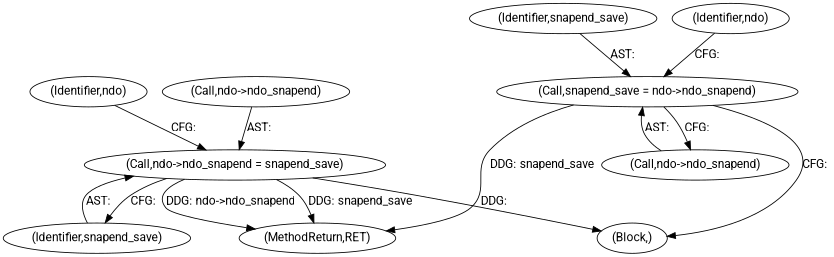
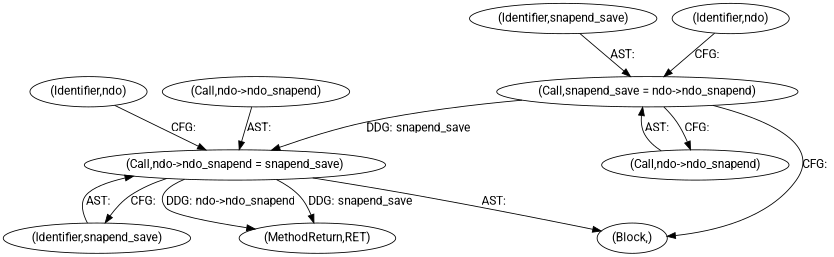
edge "(Call,snapend_save = ndo->ndo_snapend)" -> "(MethodReturn,RET)": now "(Call,snapend_save = ndo->ndo_snapend)" -> "(Call,ndo->ndo_snapend = snapend_save)"
edge "(Call,ndo->ndo_snapend = snapend_save)" -> "(Block,)": label "DDG: " -> "AST: "
